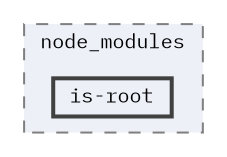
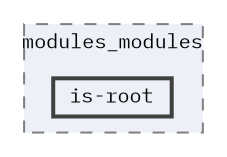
cluster "node_modules": label "node_modules" -> "modules_modules"
